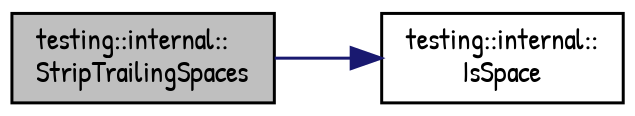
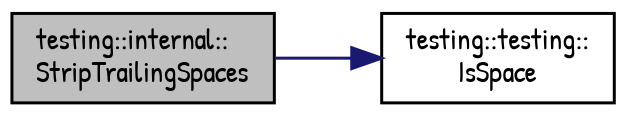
node "testing::internal:: IsSpace": label "testing::internal:: IsSpace" -> "testing::testing:: IsSpace"
